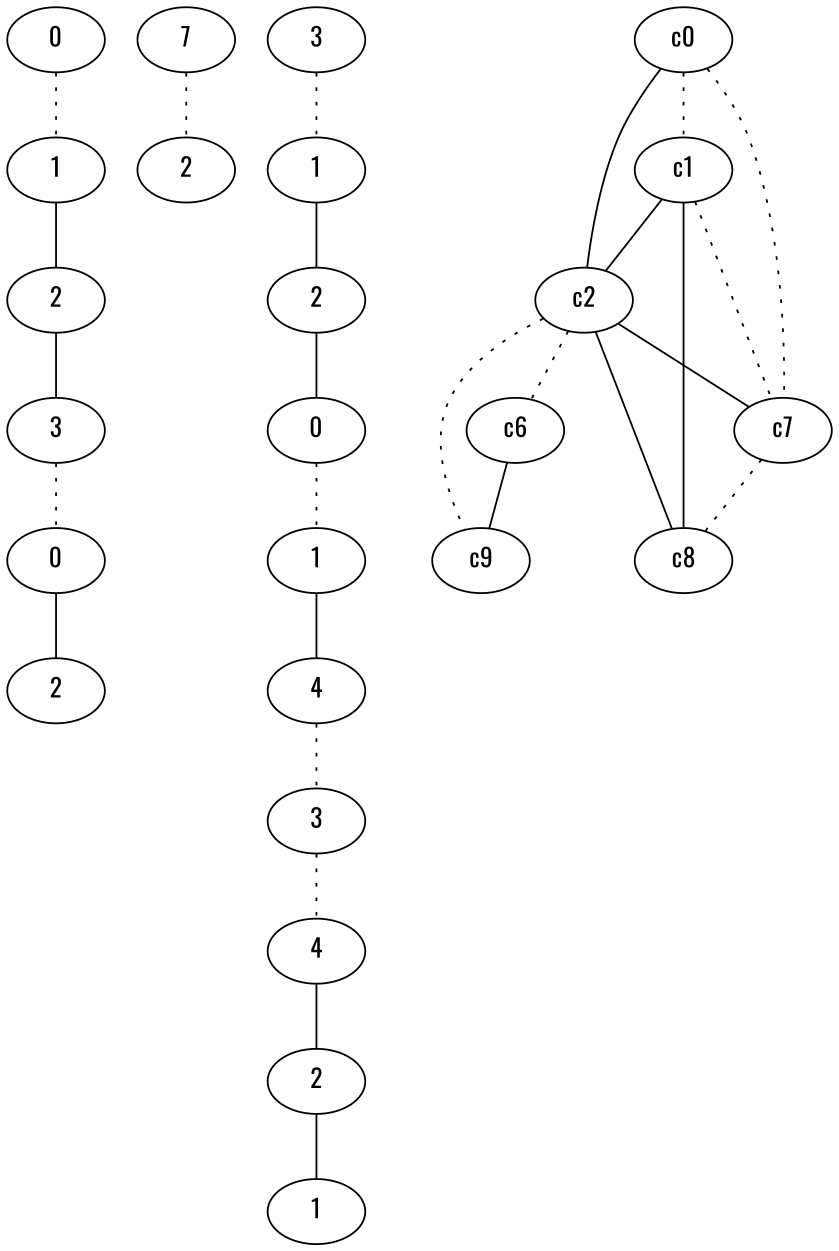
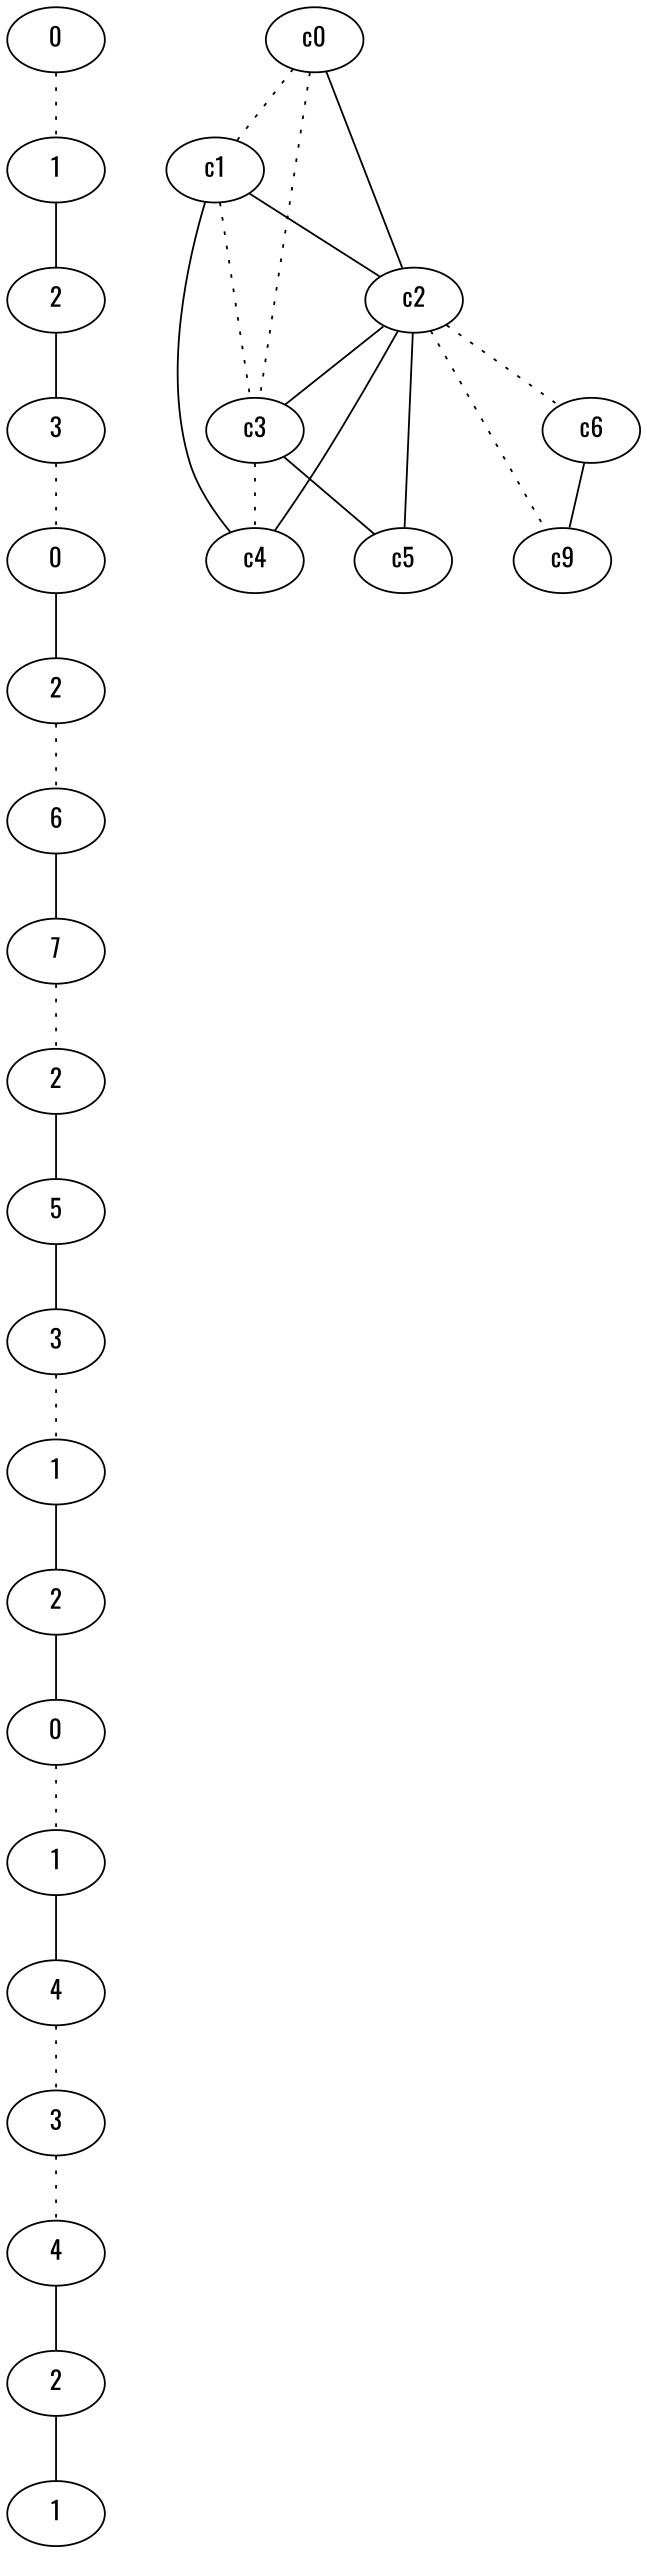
node "c7": label "c7" -> "c3"
node "c5": added
node "c8": label "c8" -> "c4"
node "6": added
node "5": added
